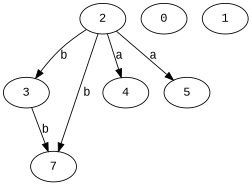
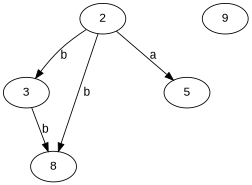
node "0": removed
node "1": label "1" -> "9"
node "4": removed
node "7": label "7" -> "8"
